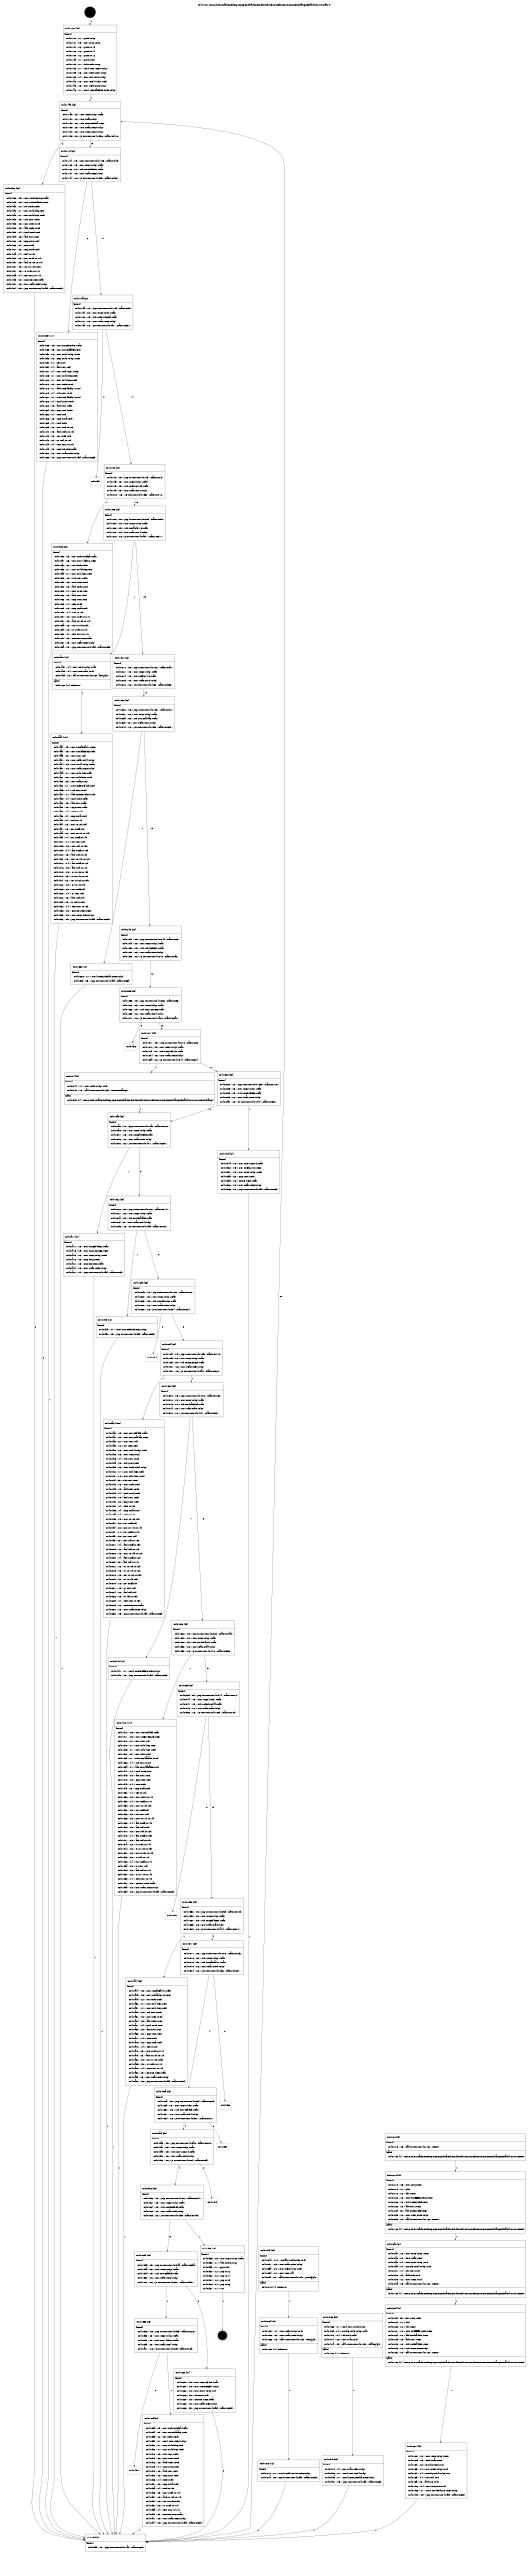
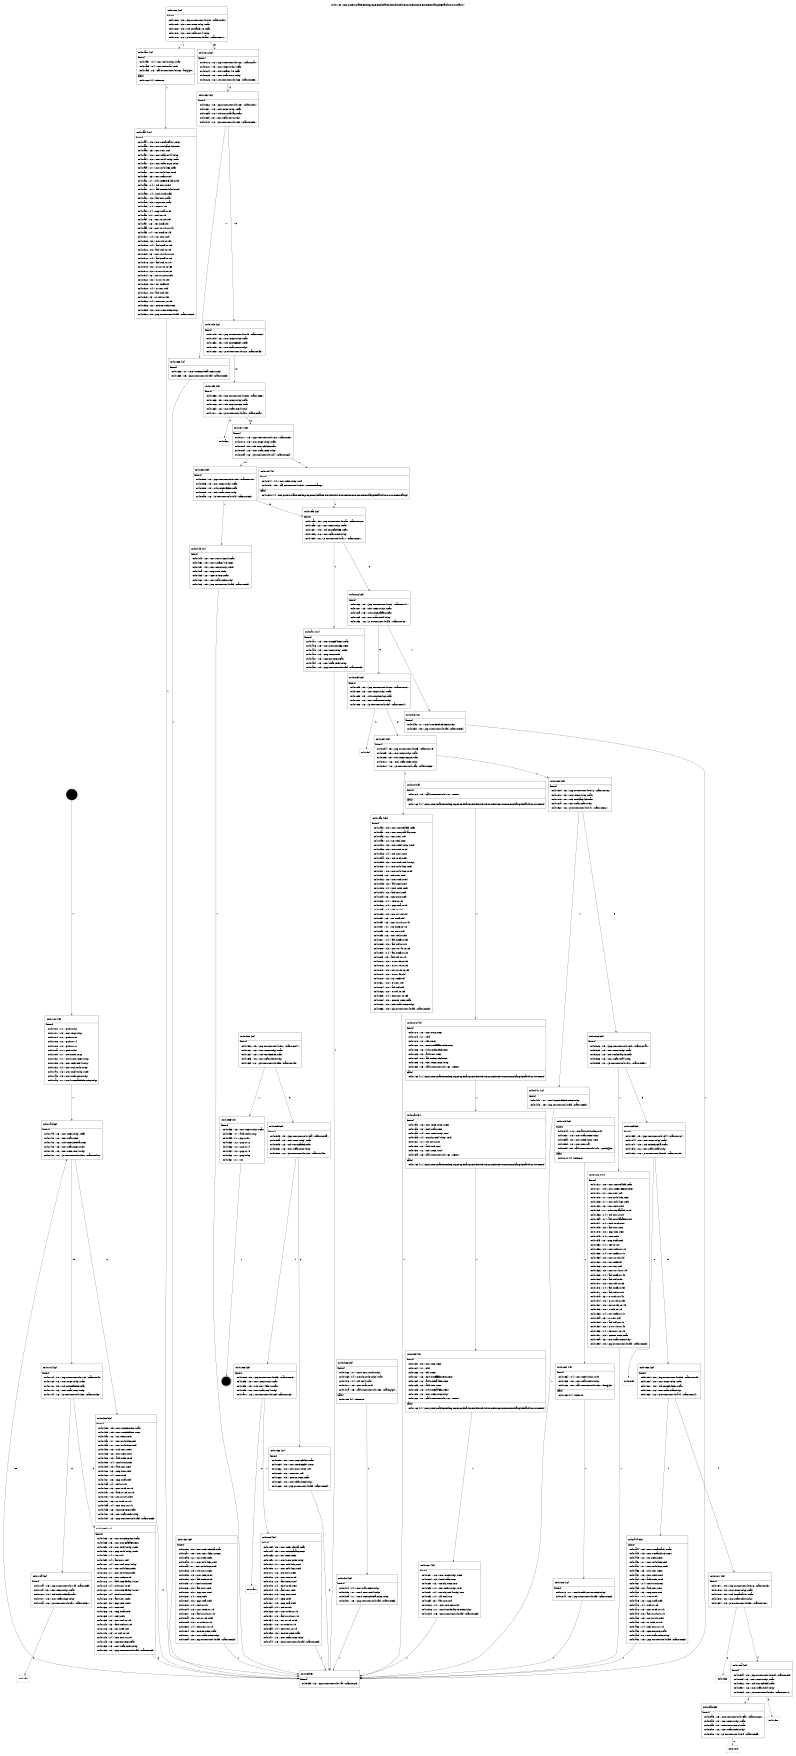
node "0x4017f0 [22]": removed
edge "0x4019a3 [25]" -> "0x4019bc [25]": removed, label "4"
